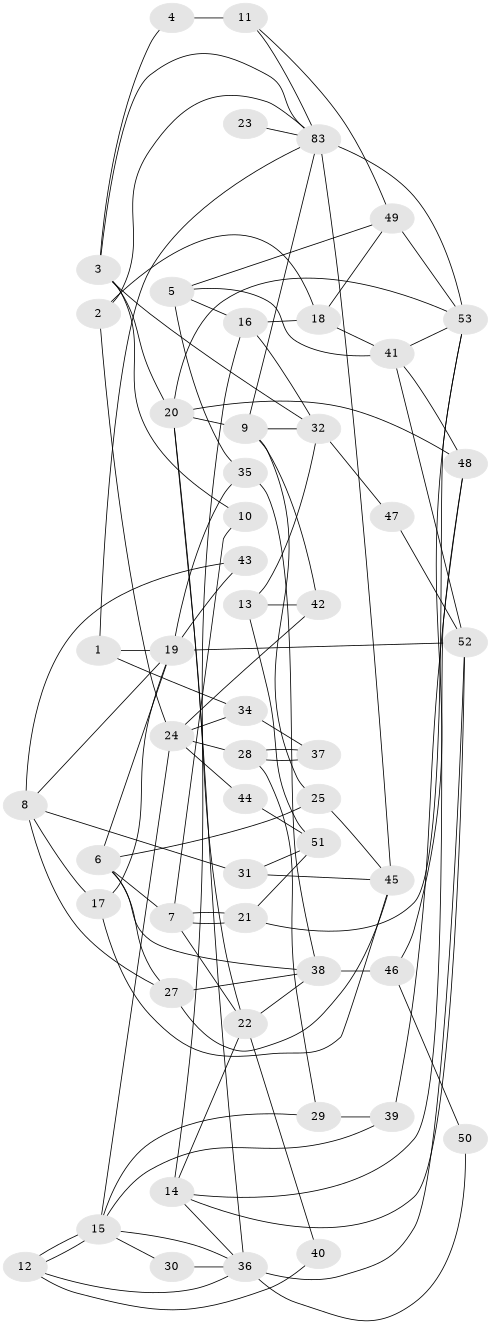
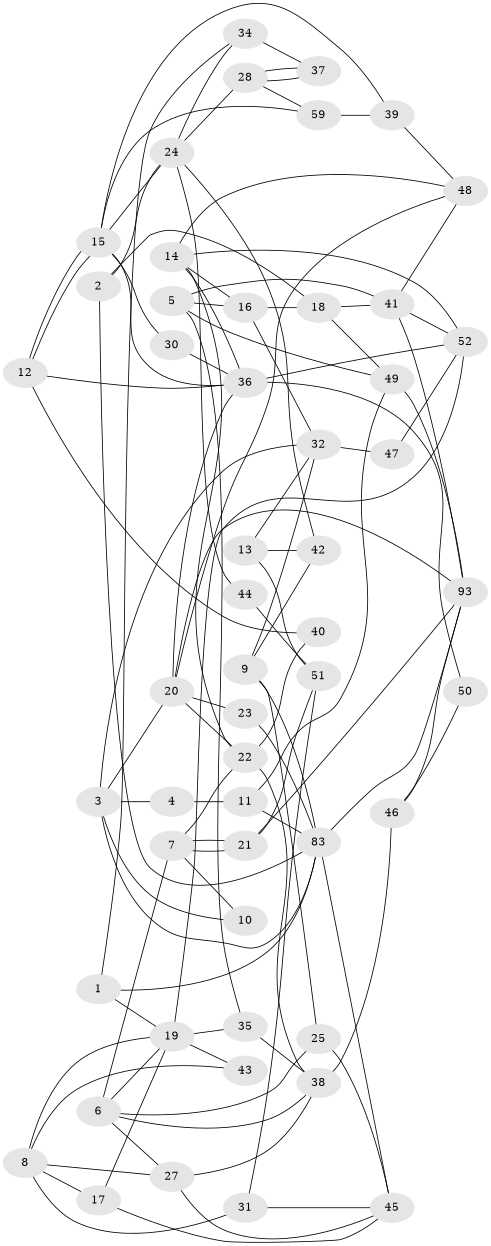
node "53": label "53" -> "93"
edge "20" -- "9": now "20" -- "23"
node "29": label "29" -> "59"
